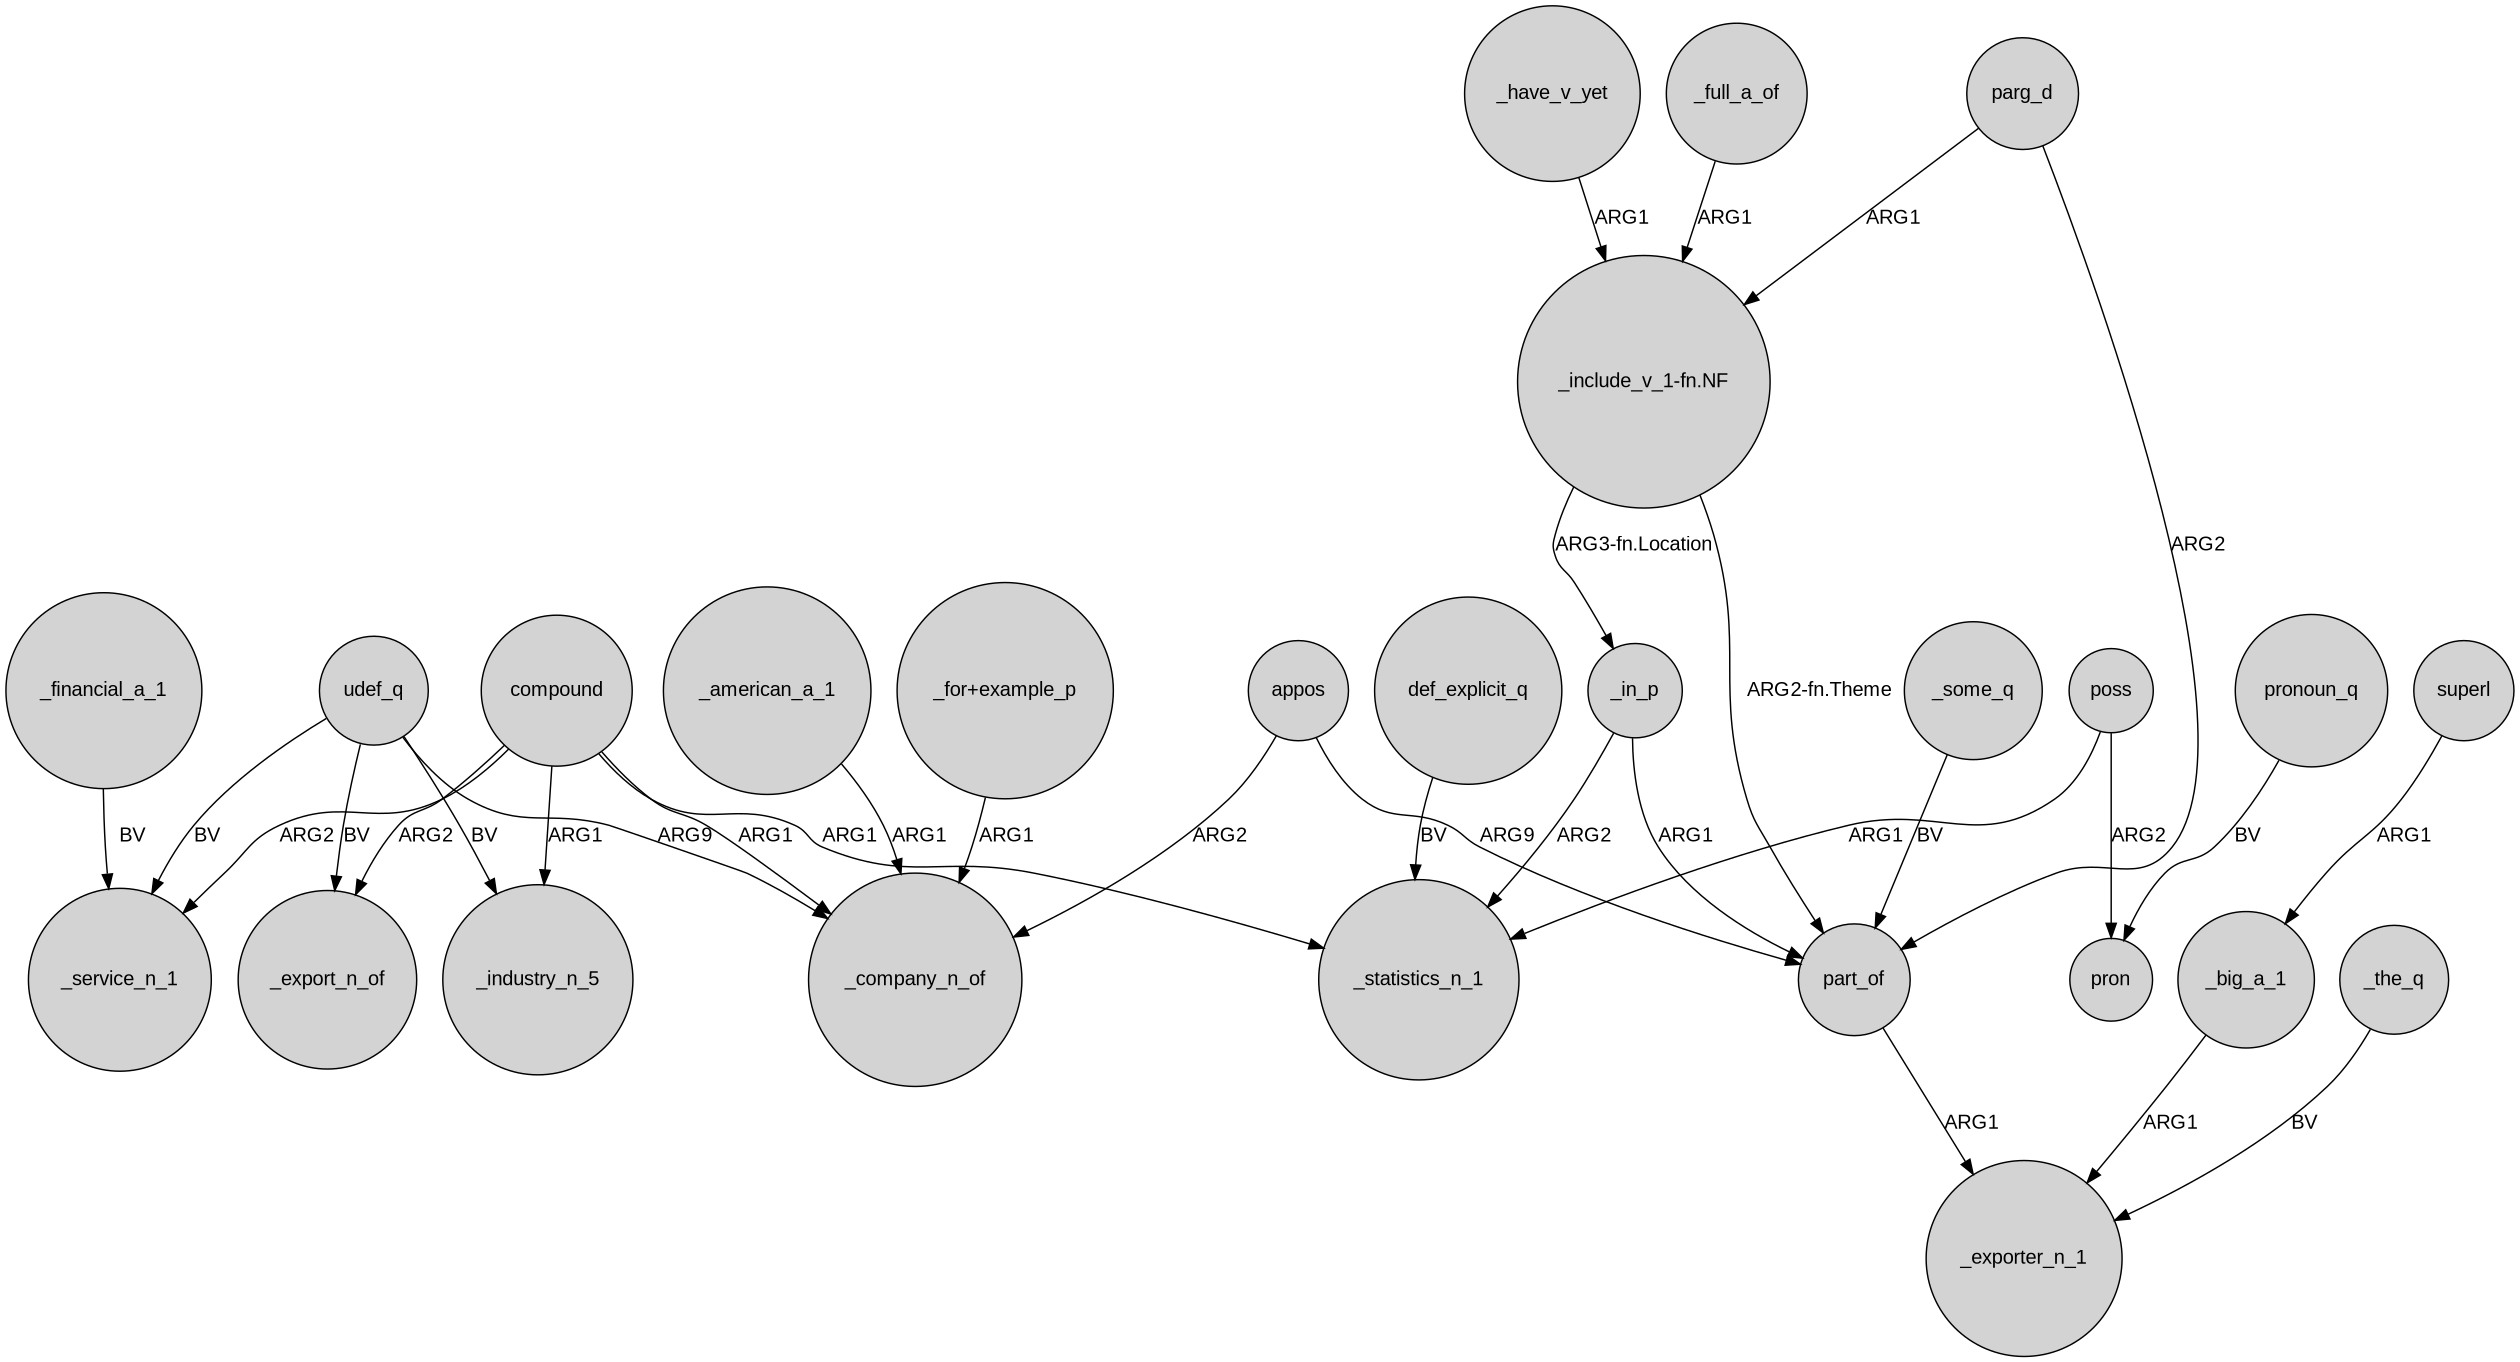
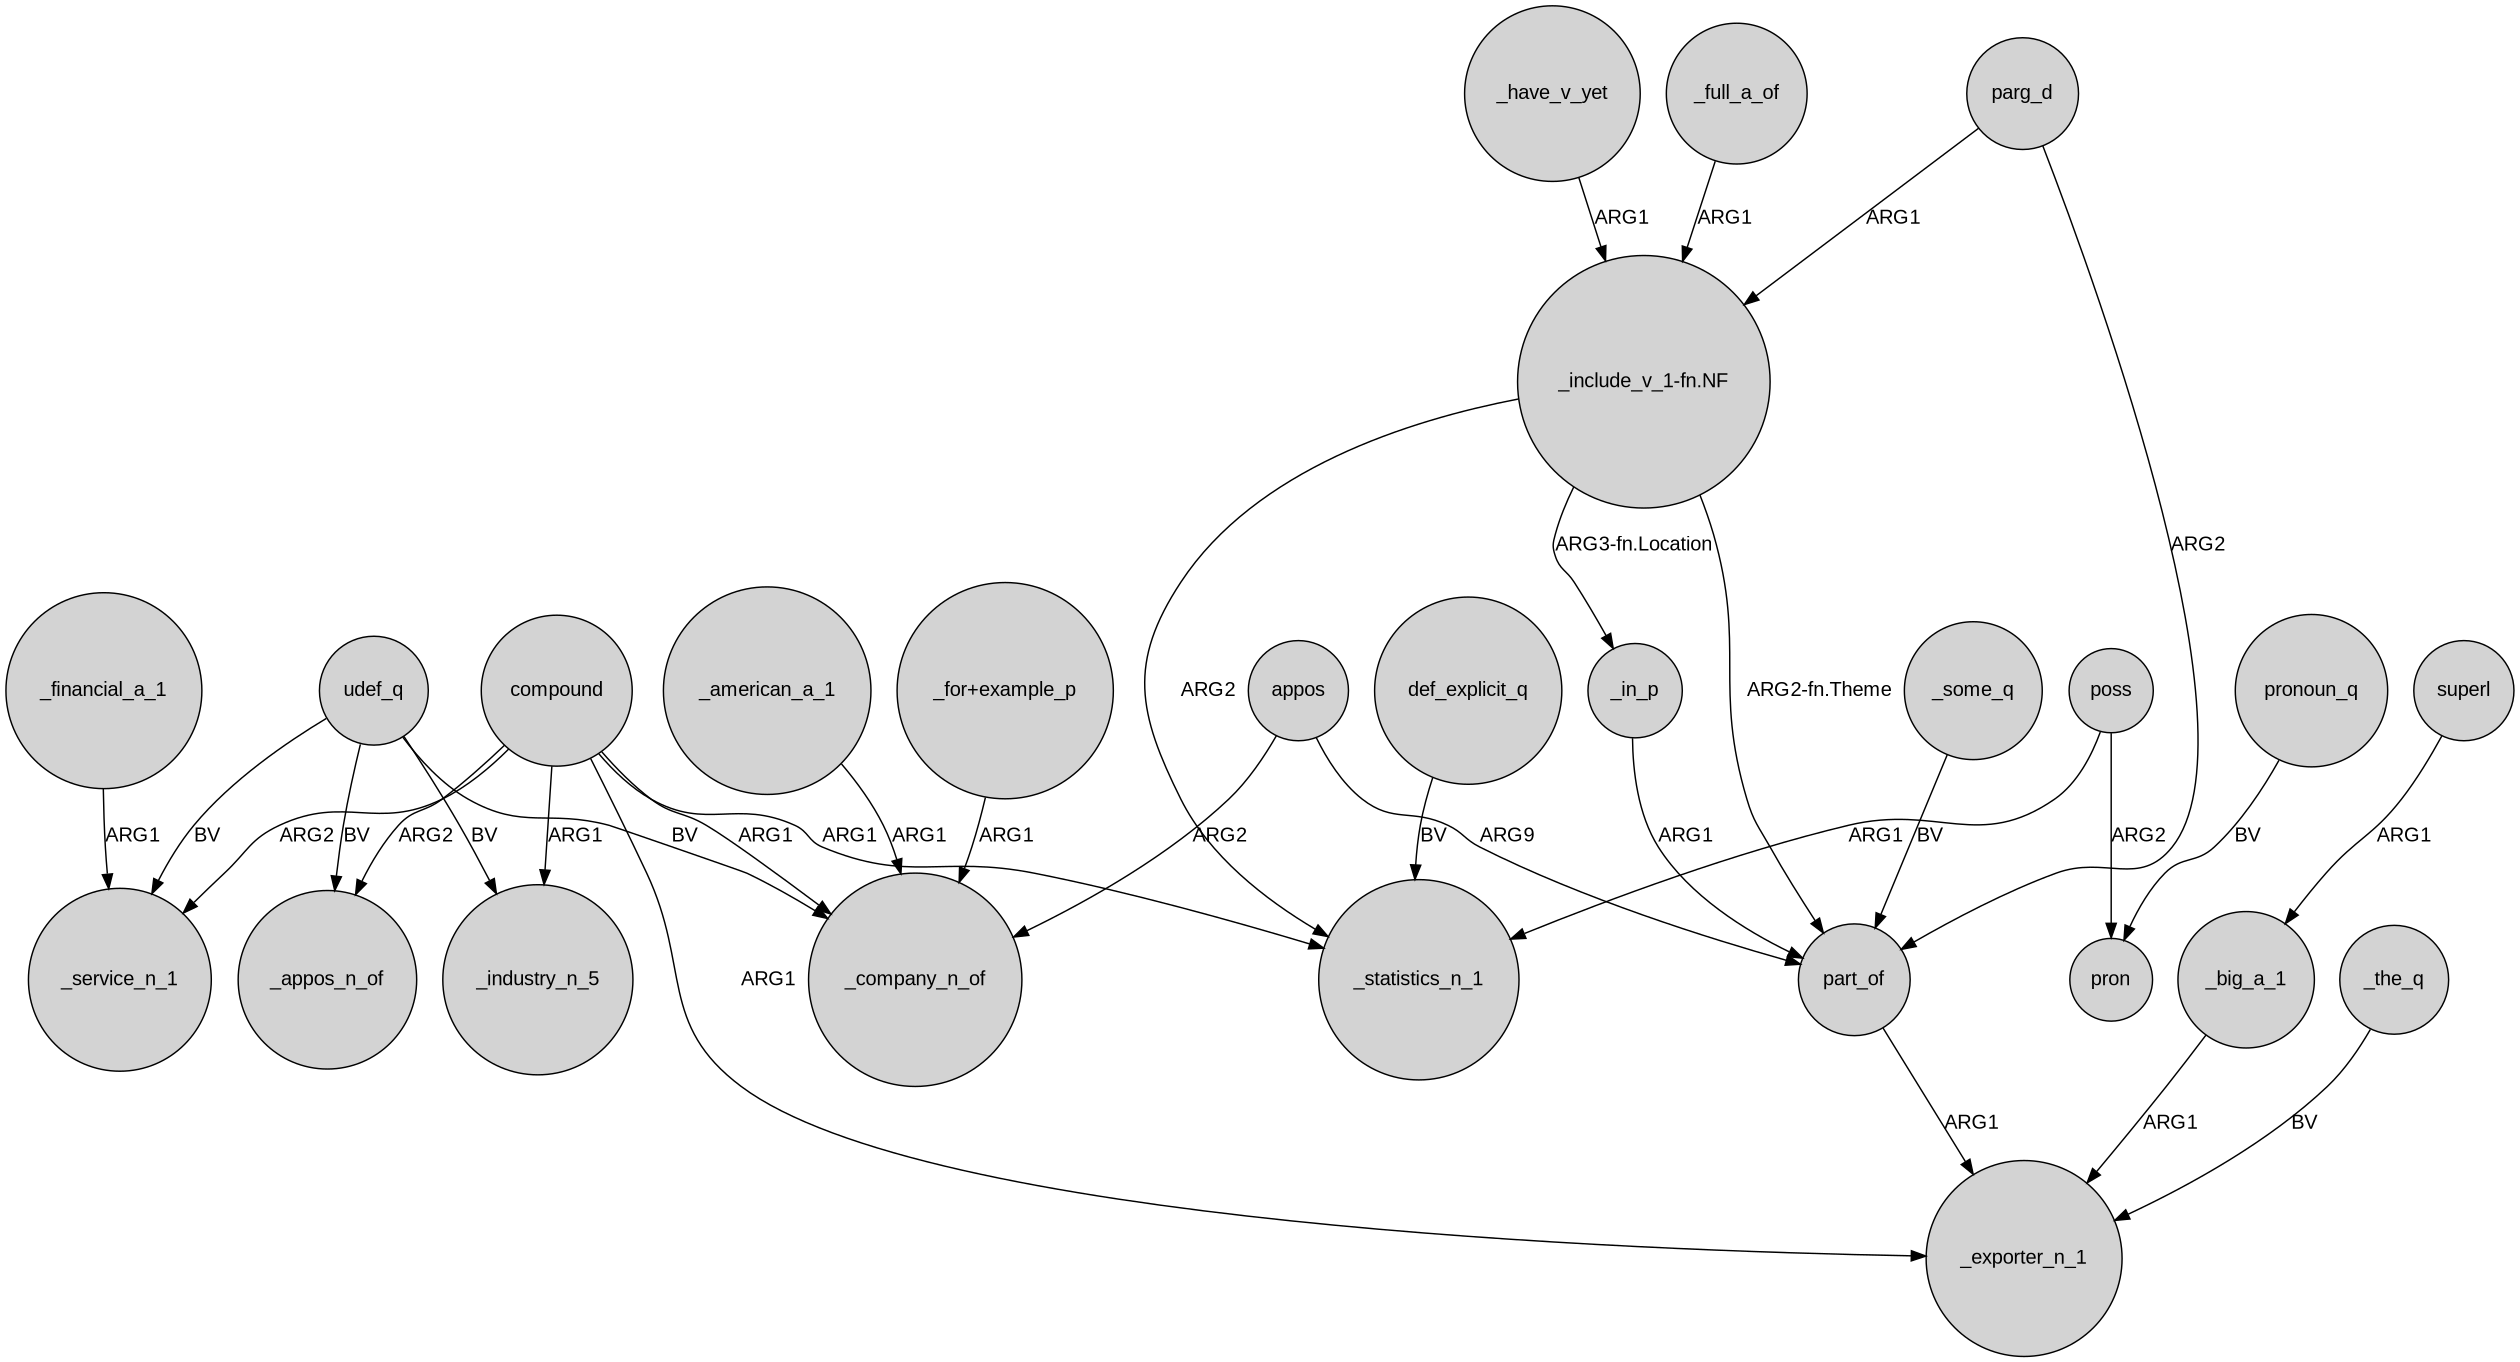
edge "_in_p" -> "_statistics_n_1": now "_include_v_1-fn.NF" -> "_statistics_n_1"
edge "_financial_a_1" -> "_service_n_1": label "BV" -> "ARG1"
edge "udef_q" -> "_company_n_of": label "ARG9" -> "BV"
node "_export_n_of": label "_export_n_of" -> "_appos_n_of"
edge "compound" -> "_exporter_n_1": added, label "ARG1"
